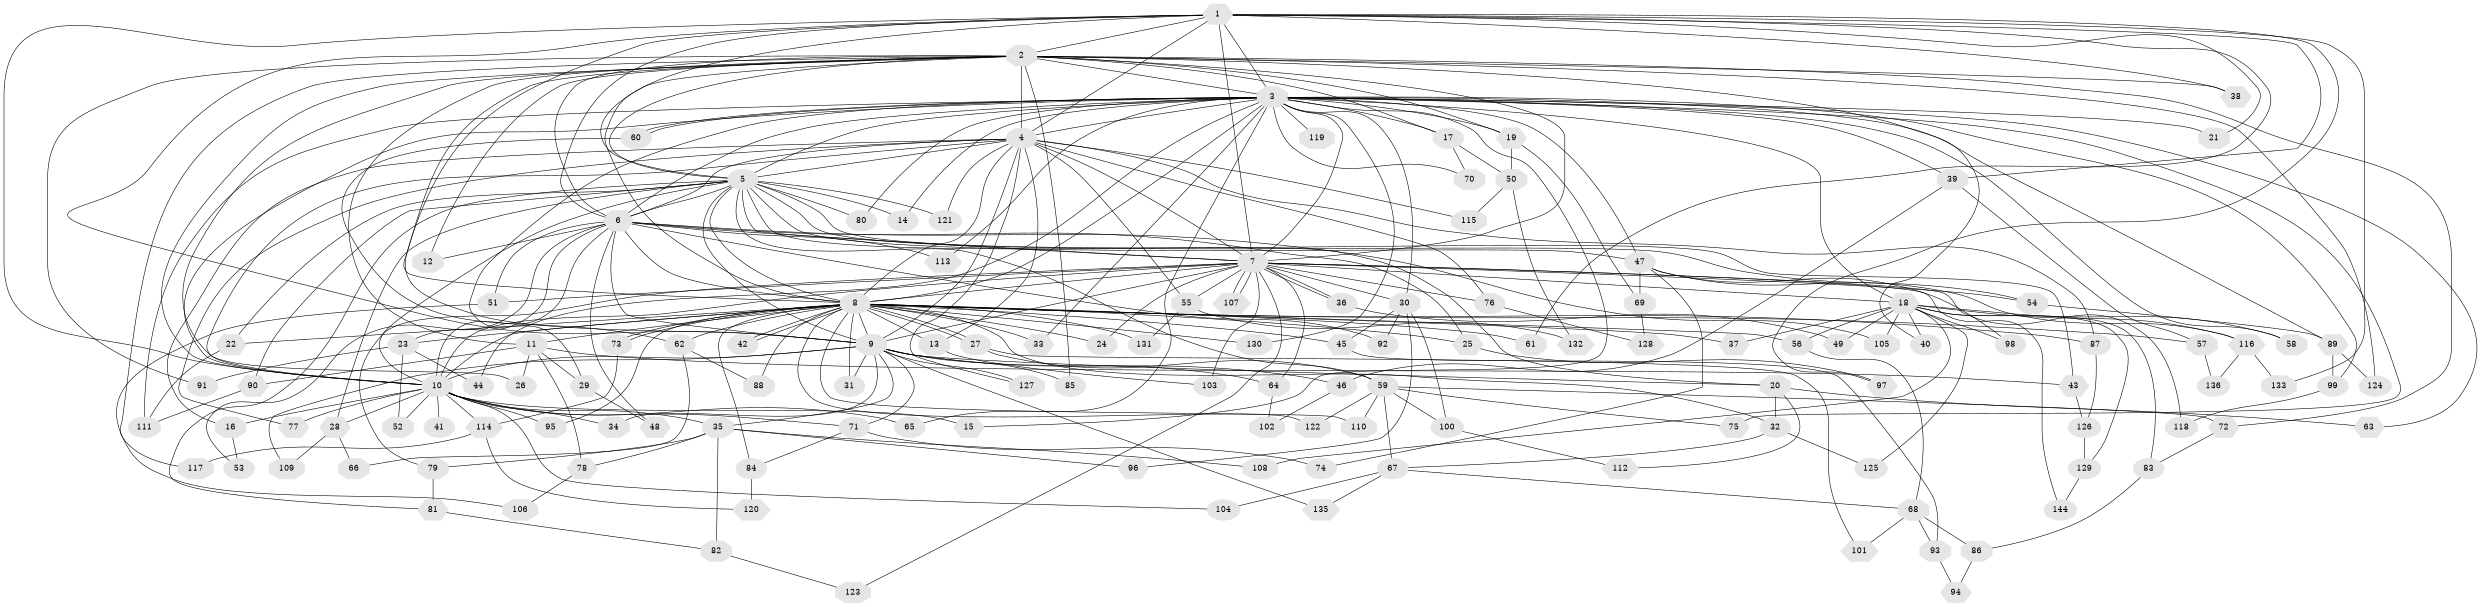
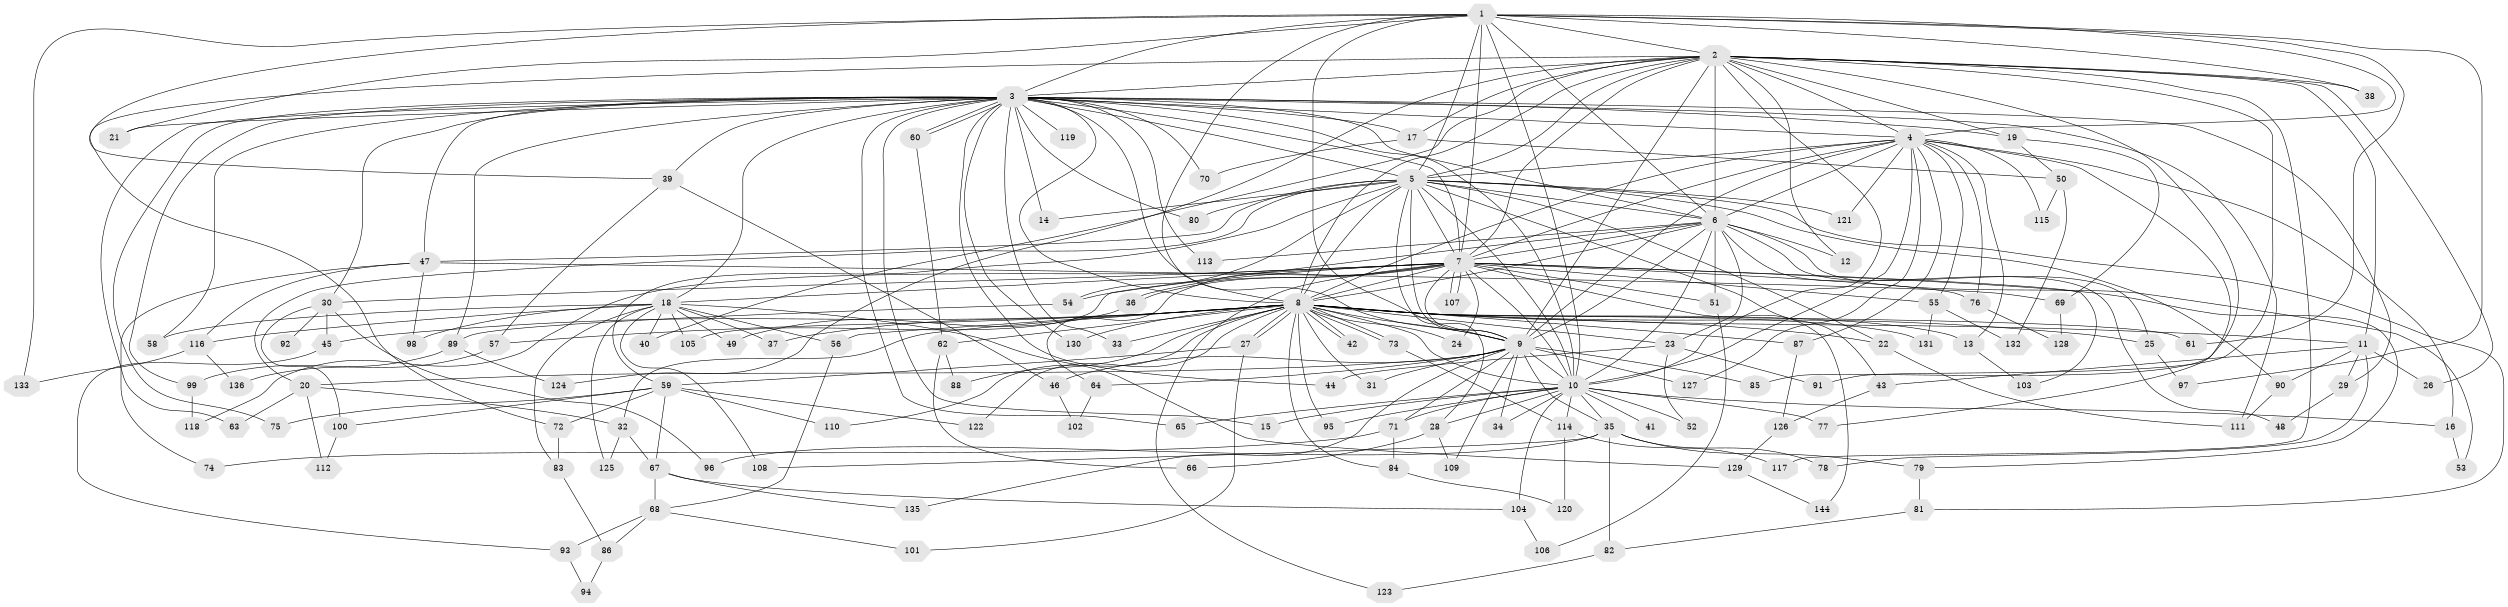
edge "6" -- "92": removed
edge "3" -- "9": added
edge "78" -- "106": now "104" -- "106"
